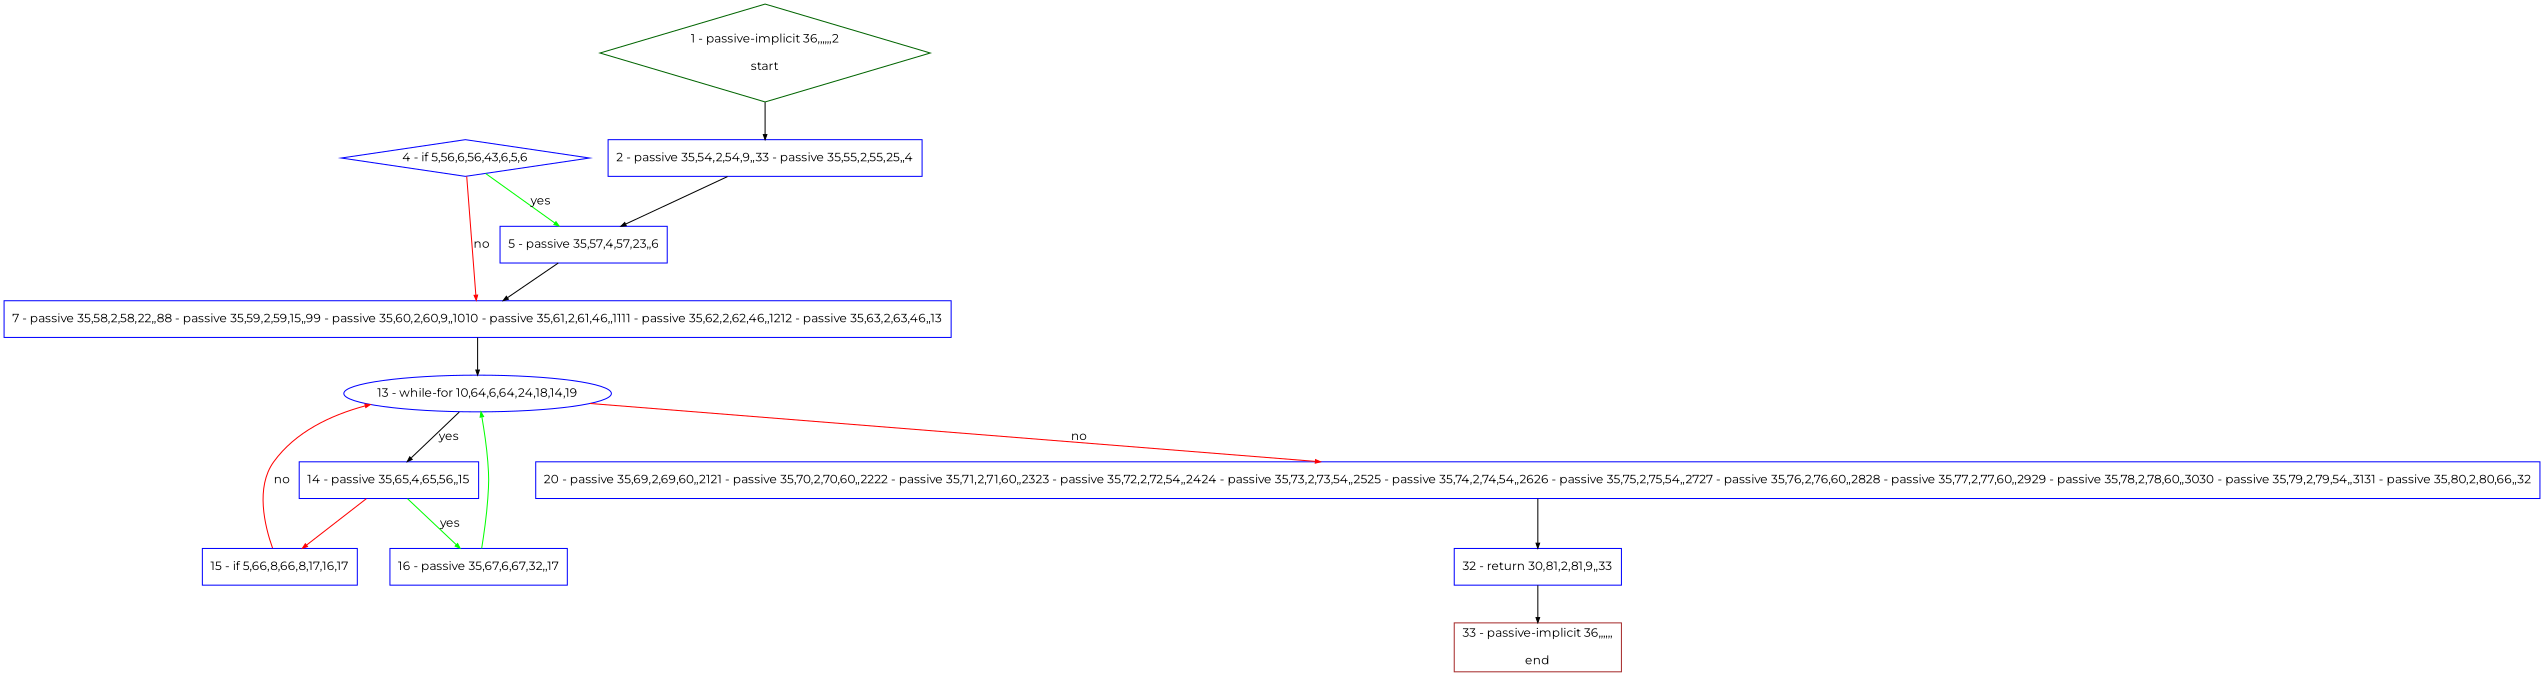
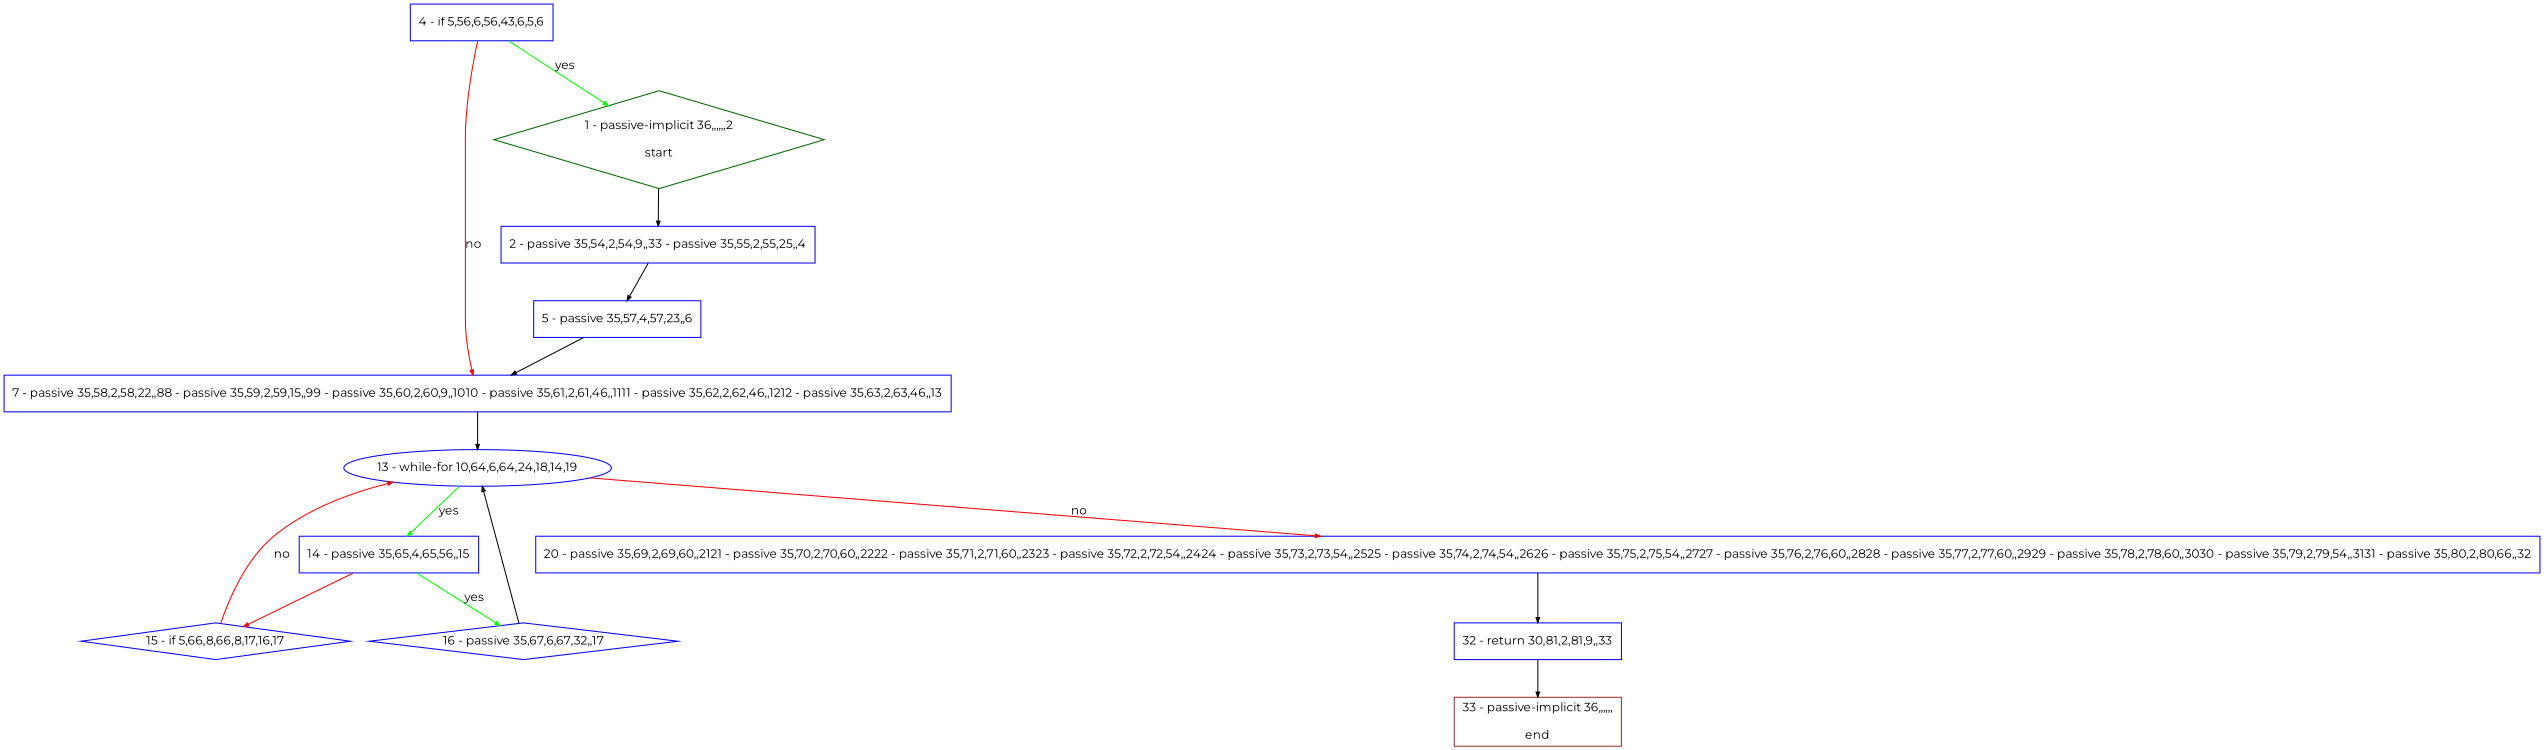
node "4 - if 5,56,6,56,43,6,5,6": shape diamond -> box
edge "4 - if 5,56,6,56,43,6,5,6" -> "5 - passive 35,57,4,57,23,,6": now "4 - if 5,56,6,56,43,6,5,6" -> "1 - passive-implicit 36,,,,,,2 start"
edge "13 - while-for 10,64,6,64,24,18,14,19" -> "14 - passive 35,65,4,65,56,,15": color #000000 -> #00ff00
edge "16 - passive 35,67,6,67,32,,17" -> "13 - while-for 10,64,6,64,24,18,14,19": color #00ff00 -> #000000
node "15 - if 5,66,8,66,8,17,16,17": shape box -> diamond
node "16 - passive 35,67,6,67,32,,17": shape box -> diamond
